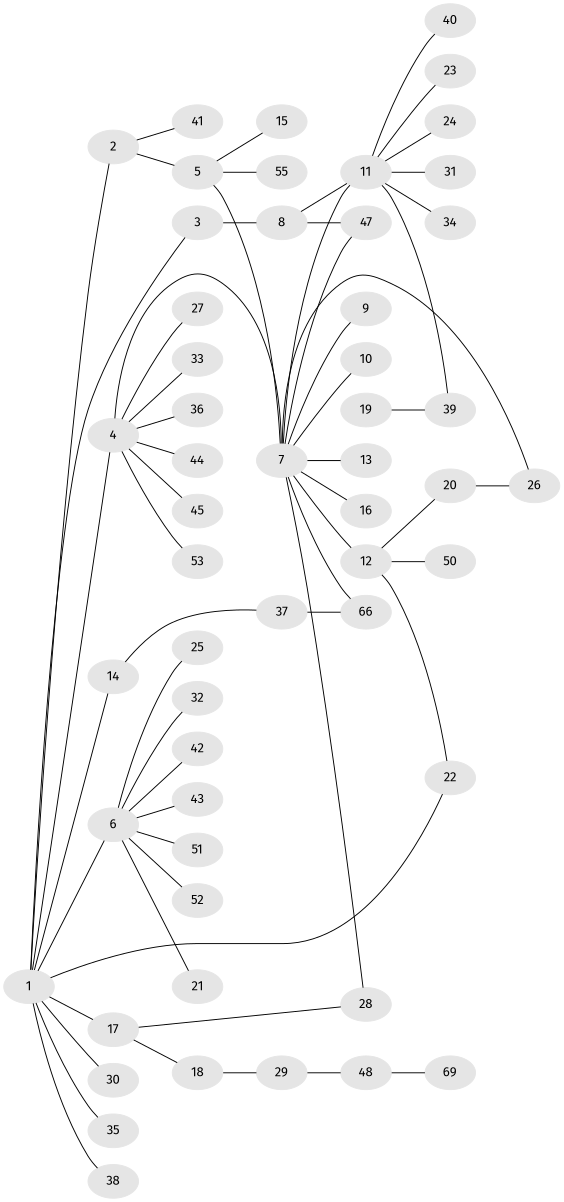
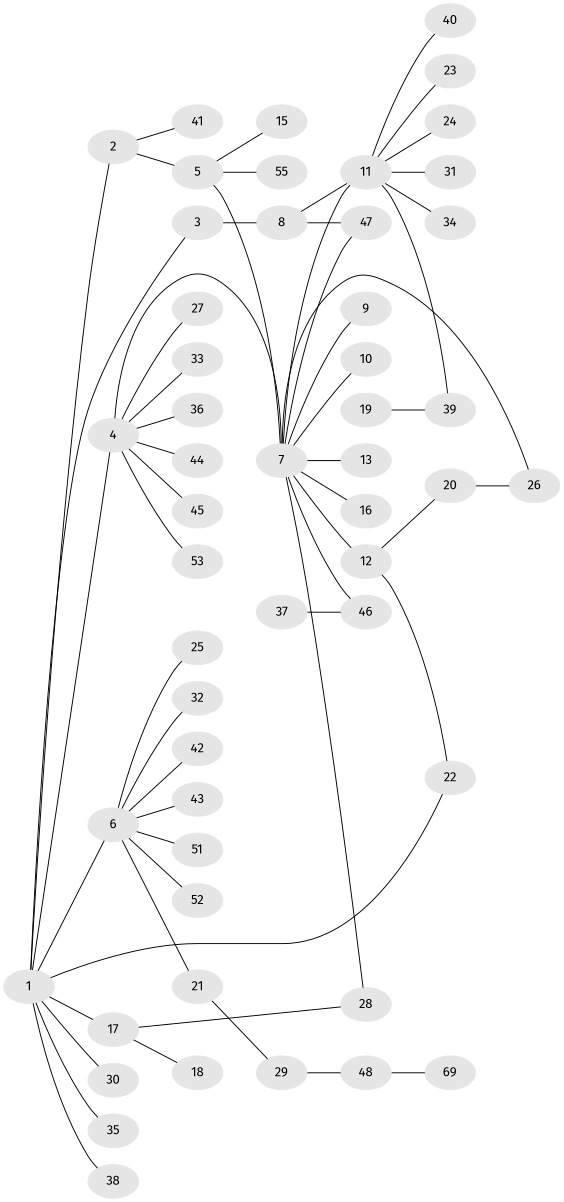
node "50": removed
node "66": label "66" -> "46"
node "14": removed
edge "18" -- "29": now "21" -- "29"
